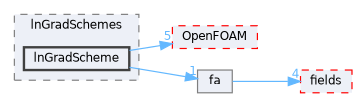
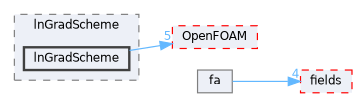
cluster "lnGradSchemes": label "lnGradSchemes" -> "lnGradScheme"
edge "lnGradScheme" -> "fa": removed
